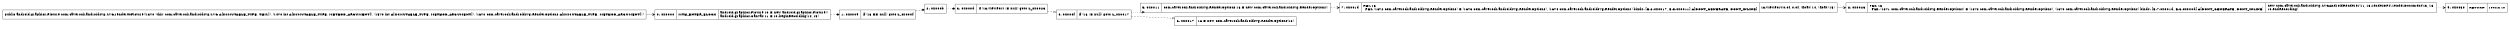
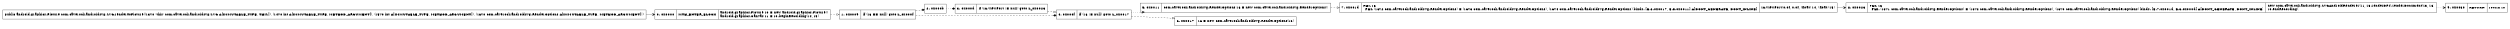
edge "5: 0x0011" -> "7: 0x001d": arrowhead vee -> onormal
edge "0: 0x0000" -> "1: 0x0009": arrowhead diamond -> onormal
edge "1: 0x0009" -> "4: 0x000f": added
